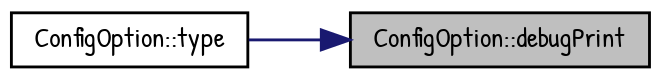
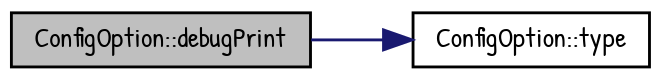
edge "ConfigOption::type" -> "ConfigOption::debugPrint": reversed
